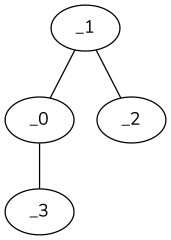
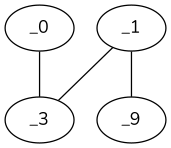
edge "_1" -- "_0": now "_1" -- "_3"
node "_2": label "_2" -> "_9"
